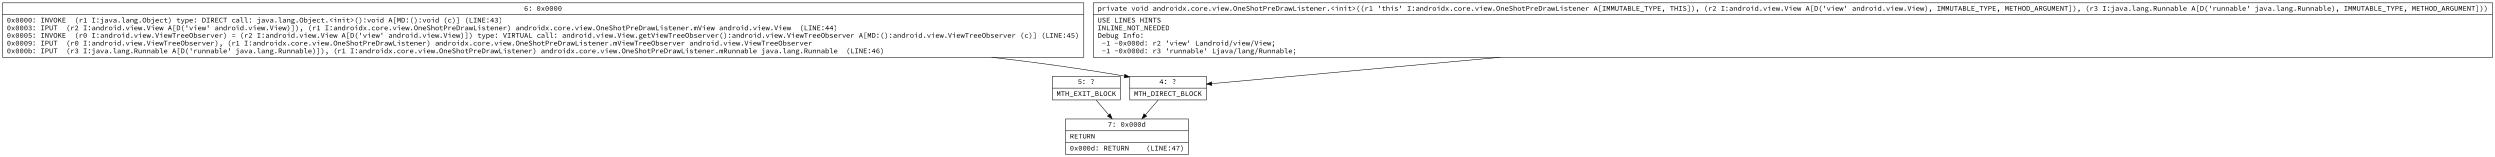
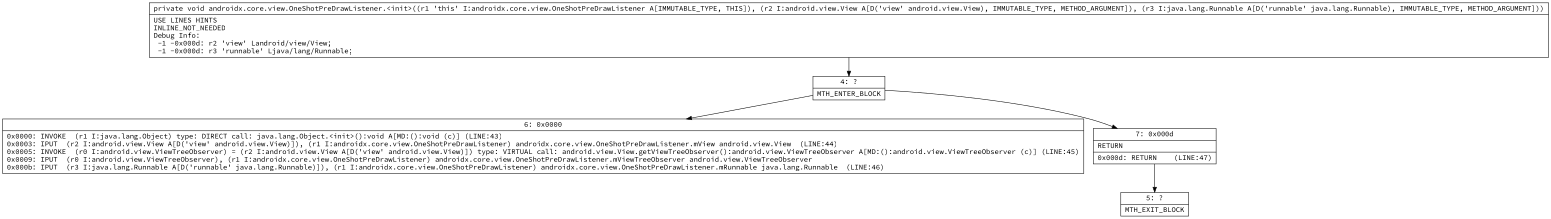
edge "6: 0x0000" -> "4: ?": reversed
node "4: ?": text "MTH_DIRECT_BLOCK" -> "MTH_ENTER_BLOCK"
edge "5: ?" -> "7: 0x000d": reversed
